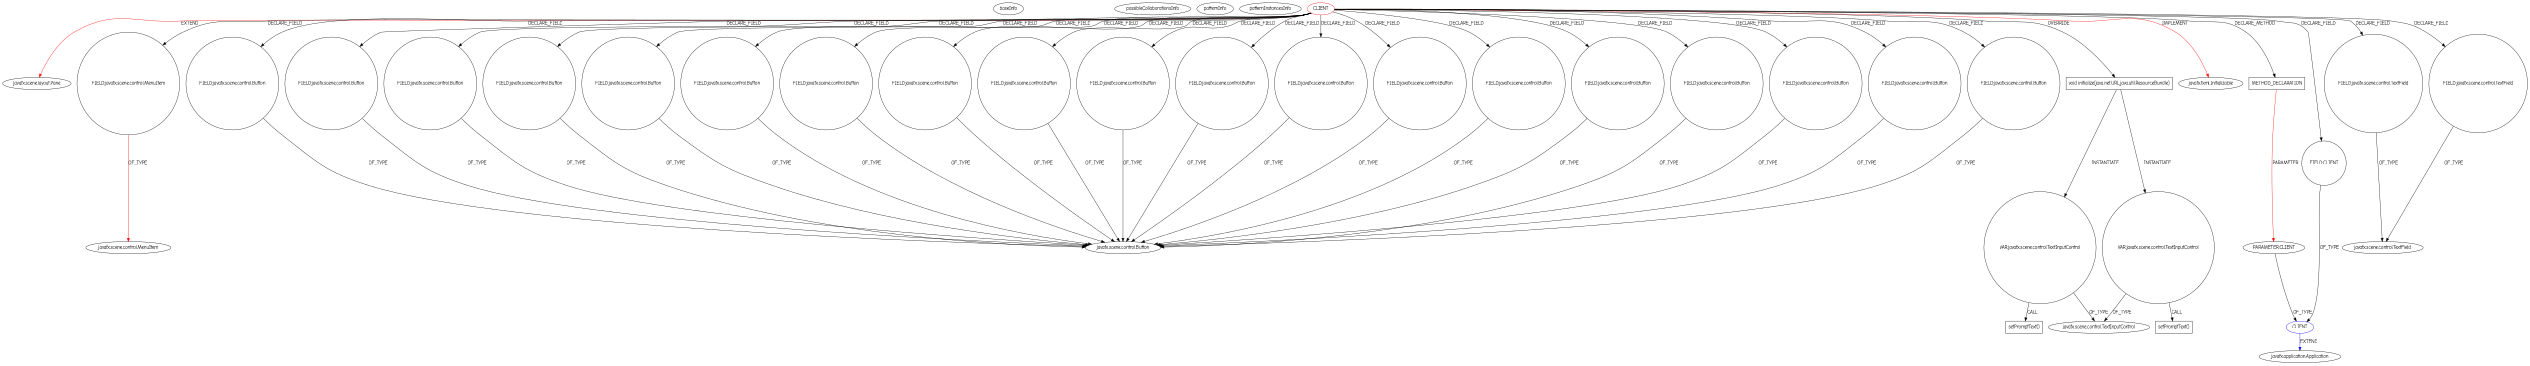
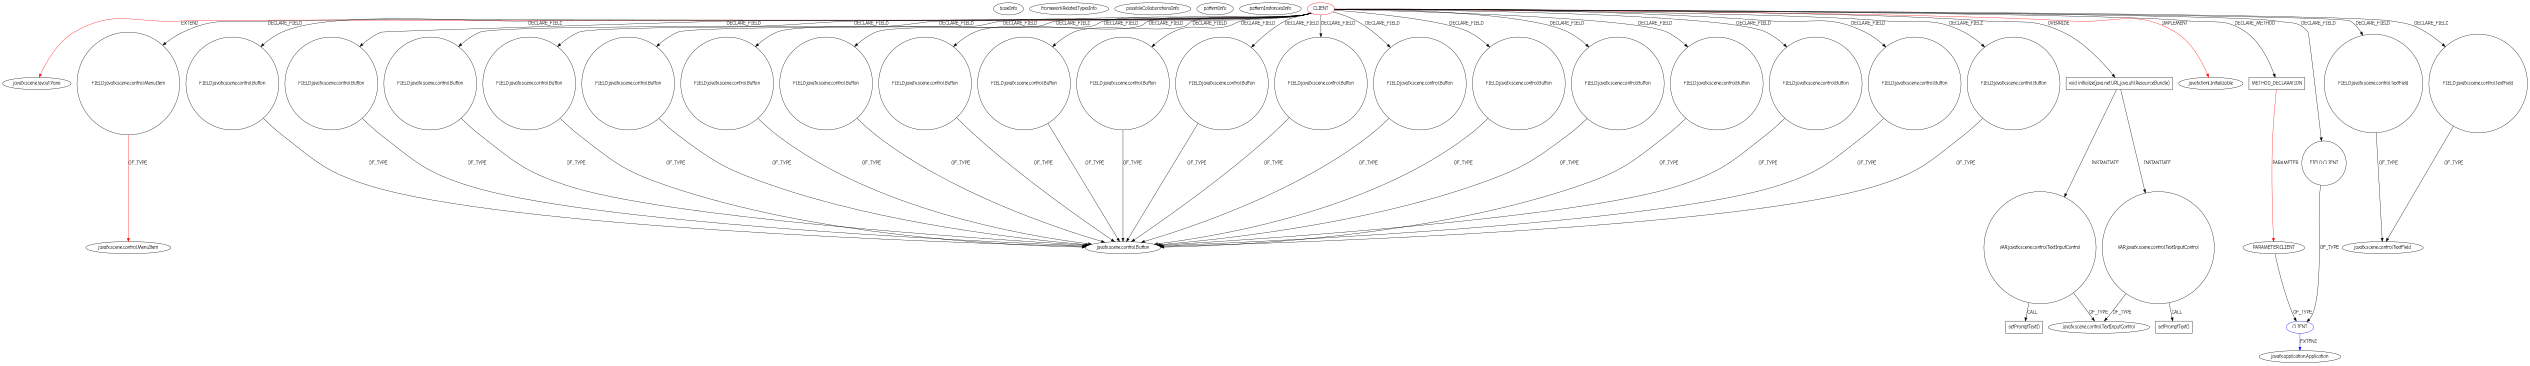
node "frameworkRelatedTypesInfo": added
